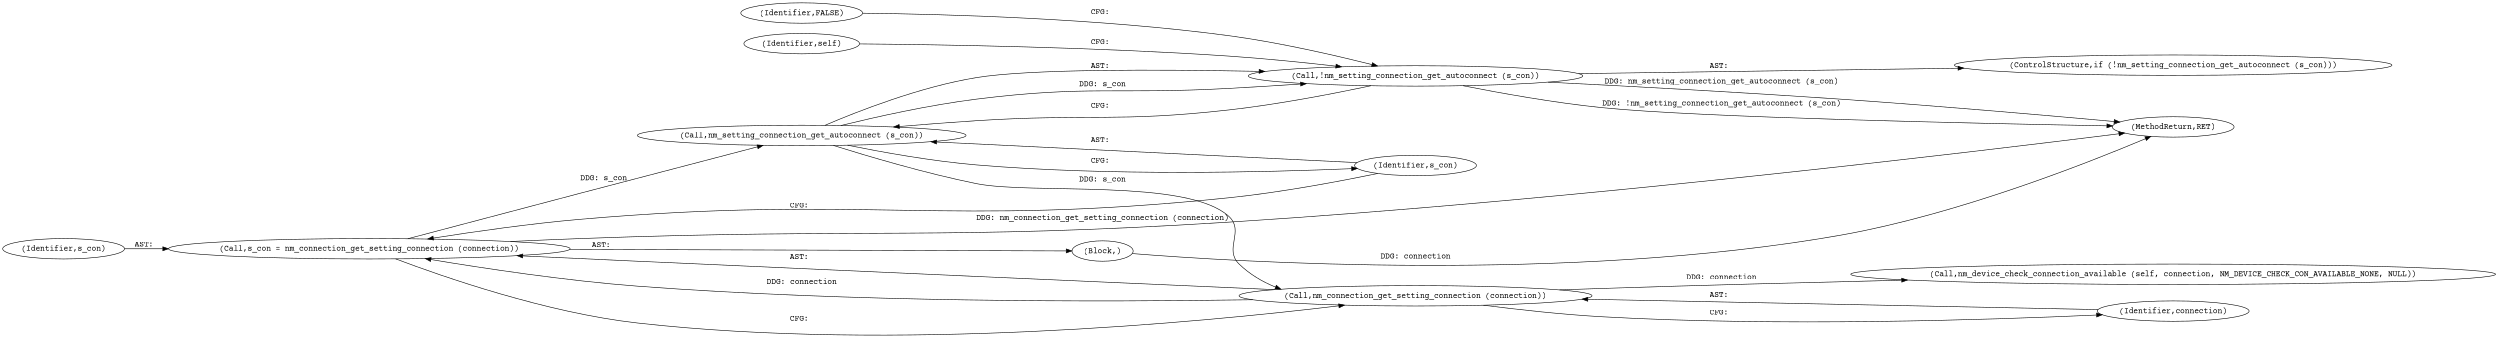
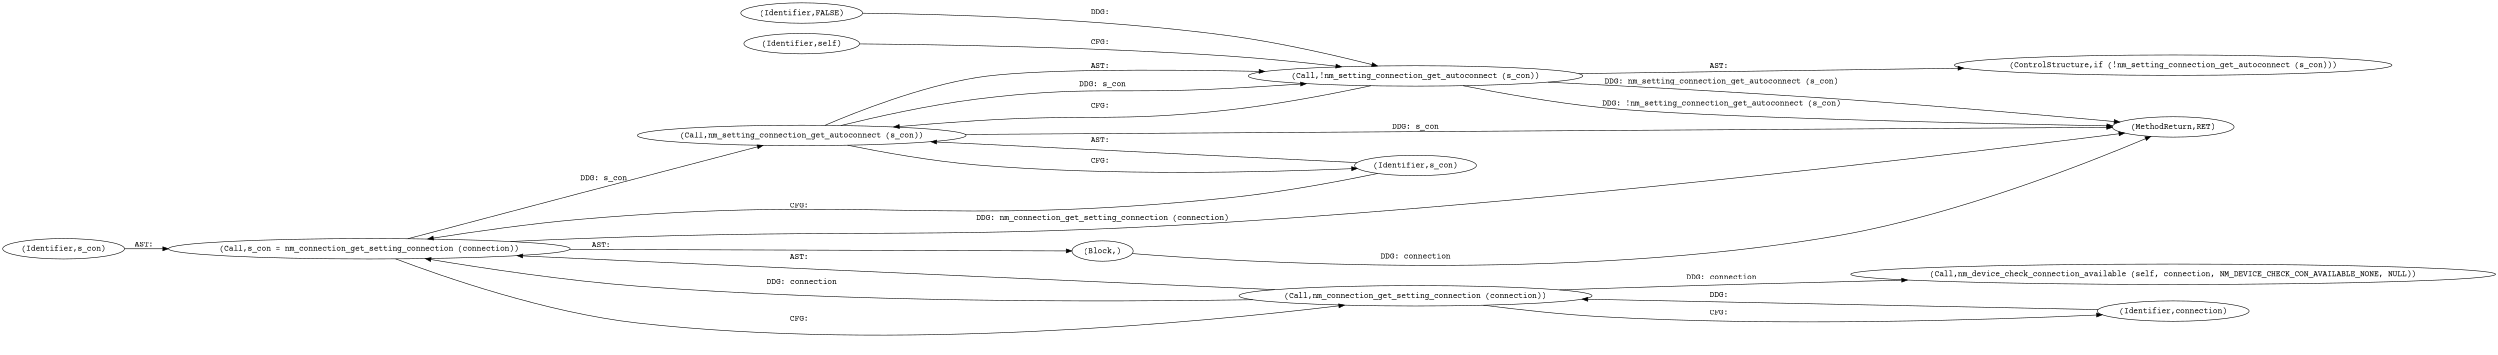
edge "(Identifier,FALSE)" -> "(Call,!nm_setting_connection_get_autoconnect (s_con))": label "CFG: " -> "DDG: "
edge "(Call,nm_setting_connection_get_autoconnect (s_con))" -> "(Call,nm_connection_get_setting_connection (connection))": now "(Call,nm_setting_connection_get_autoconnect (s_con))" -> "(MethodReturn,RET)"
edge "(Identifier,connection)" -> "(Call,nm_connection_get_setting_connection (connection))": label "AST: " -> "DDG: "
